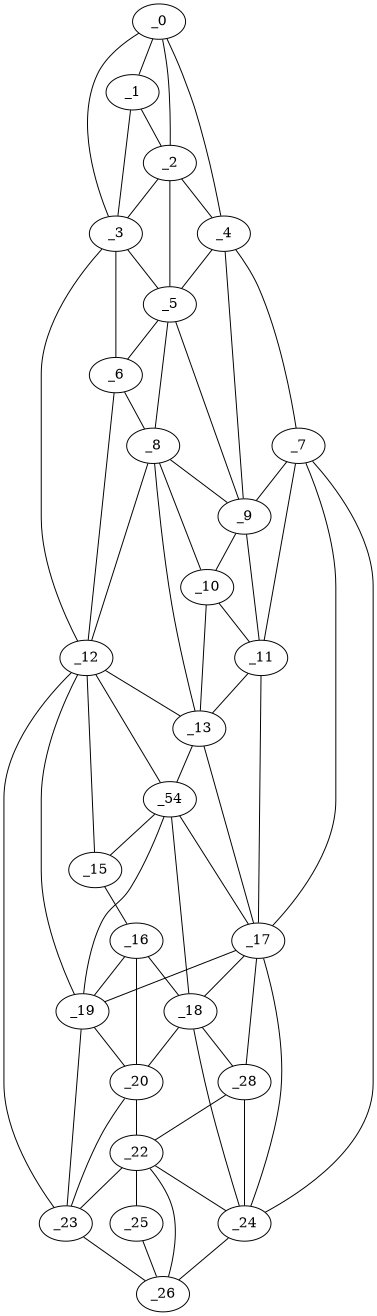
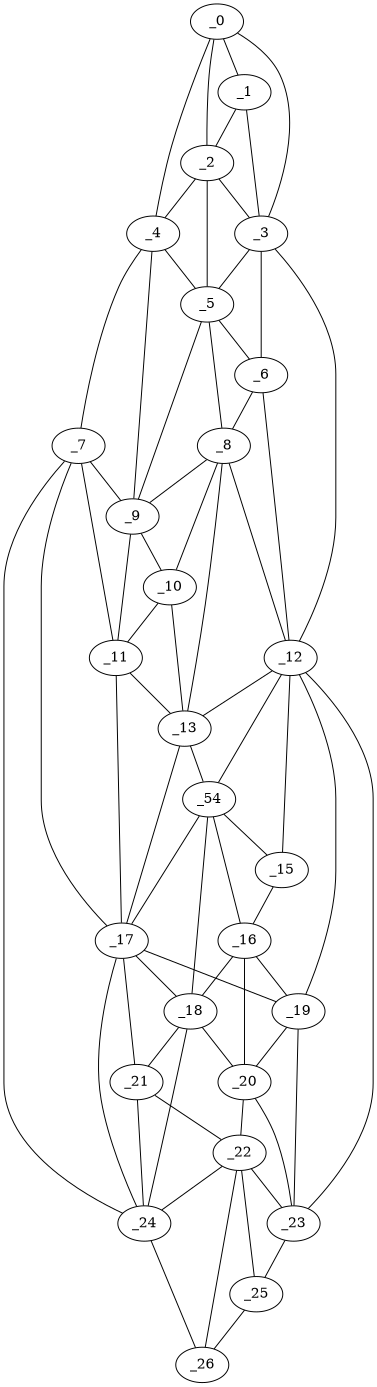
edge "_54" -- "_19": now "_54" -- "_16"
node "_28": label "_28" -> "_21"
edge "_23" -- "_26": now "_23" -- "_25"
